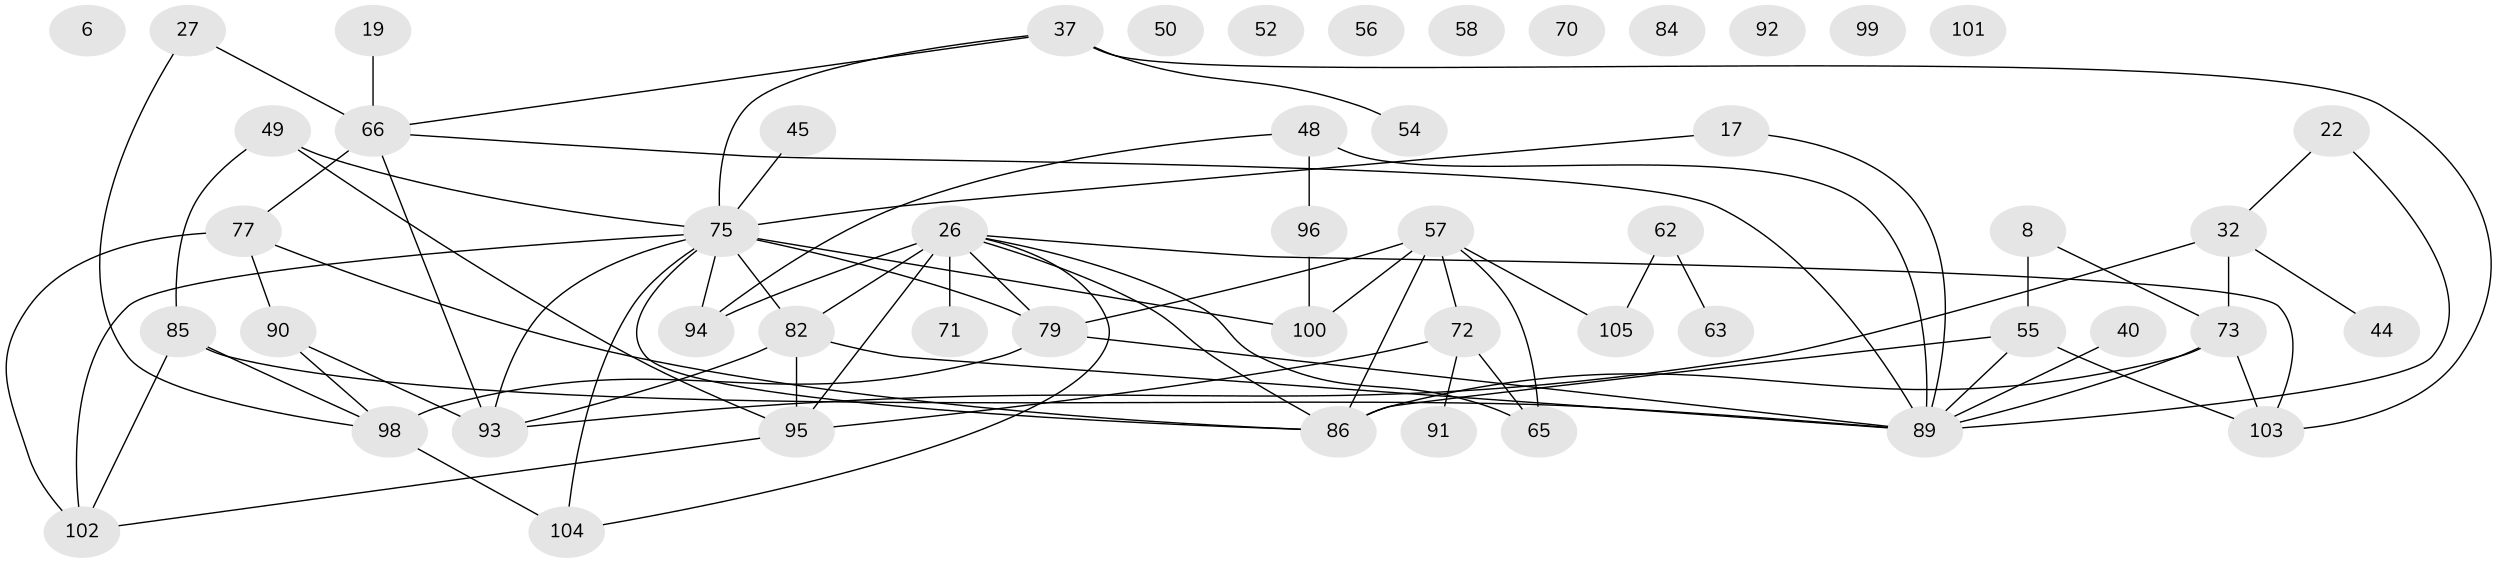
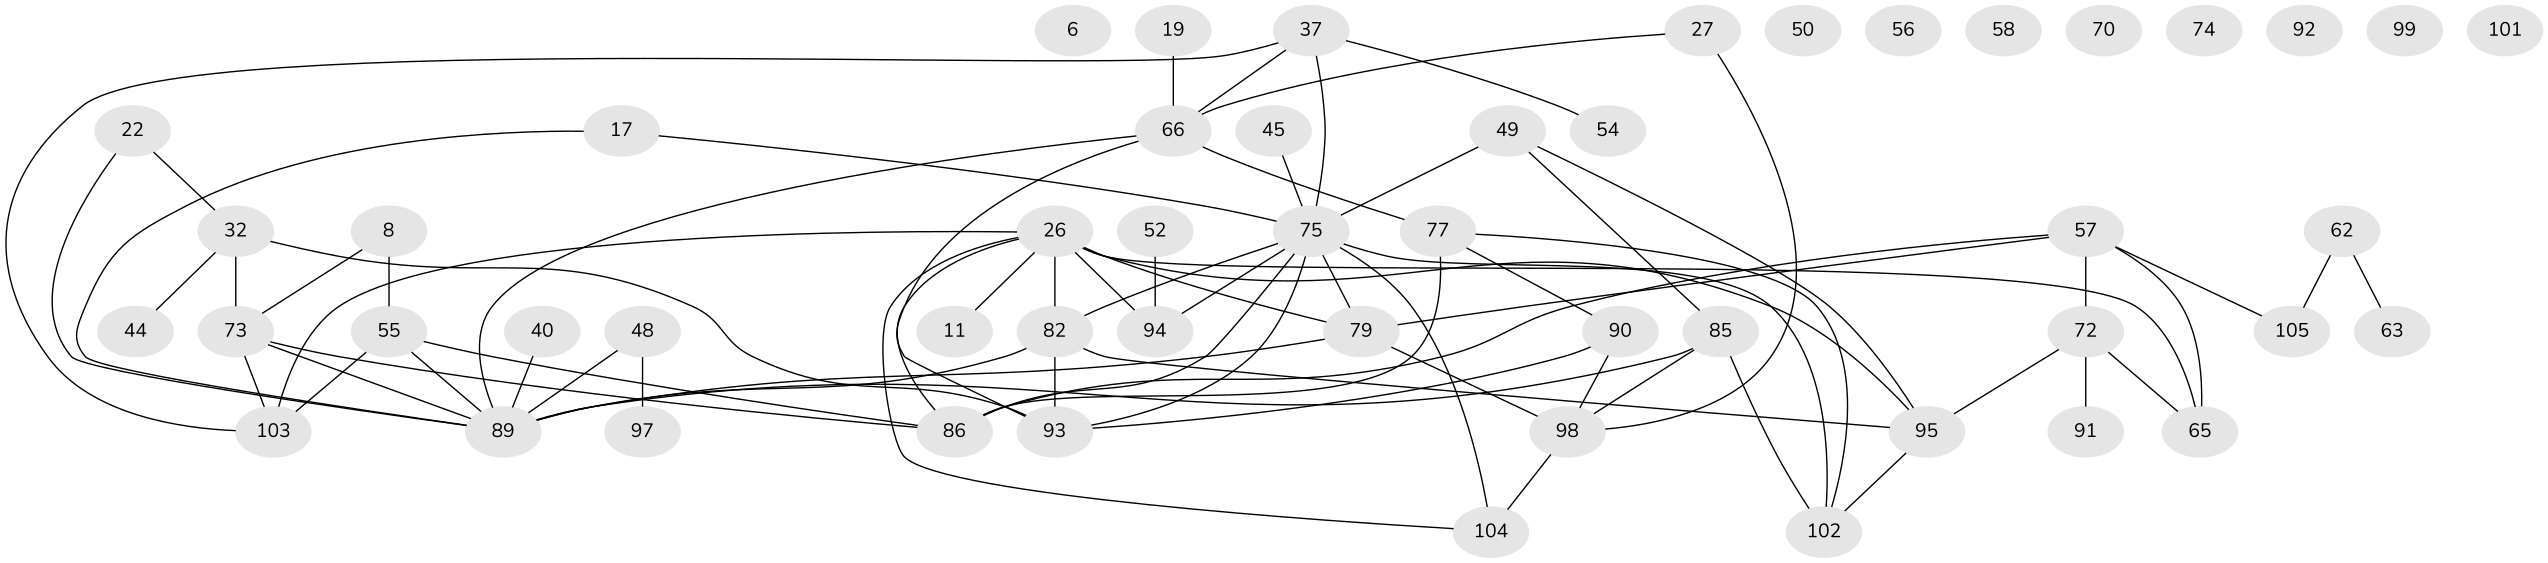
node "84": label "84" -> "74"
edge "48" -- "94": now "52" -- "94"
node "96": label "96" -> "97"
node "71": label "71" -> "11"
node "100": removed
